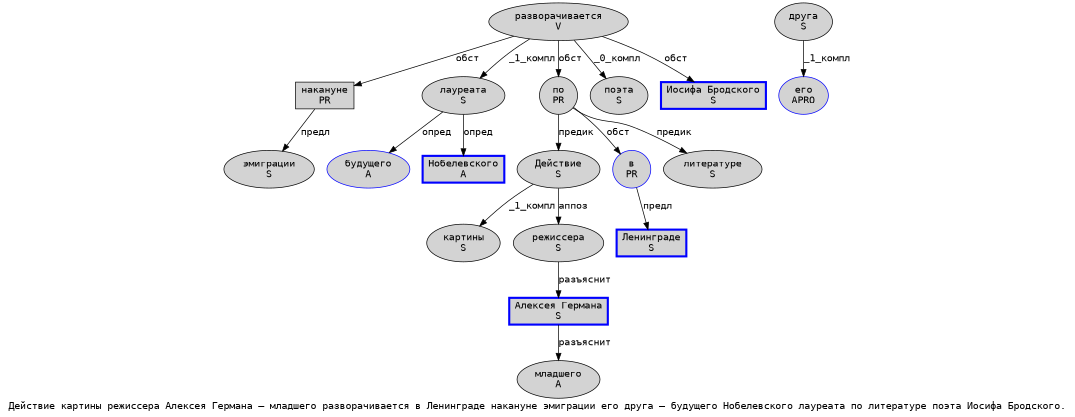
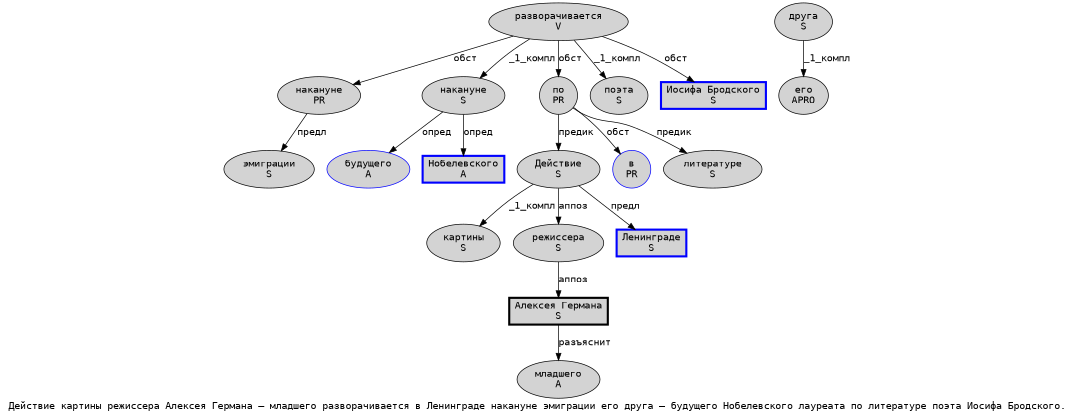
edge "разворачивается V" -> "поэта S": label "_0_компл" -> "_1_компл"
node "накануне PR": shape box -> ellipse
node "лауреата S": label "лауреата S" -> "накануне S"
node "его APRO": color blue -> black
edge "в PR" -> "Ленинграде S": now "Действие S" -> "Ленинграде S"
edge "режиссера S" -> "Алексея Германа S": label "разъяснит" -> "аппоз"
node "Алексея Германа S": color blue -> black
